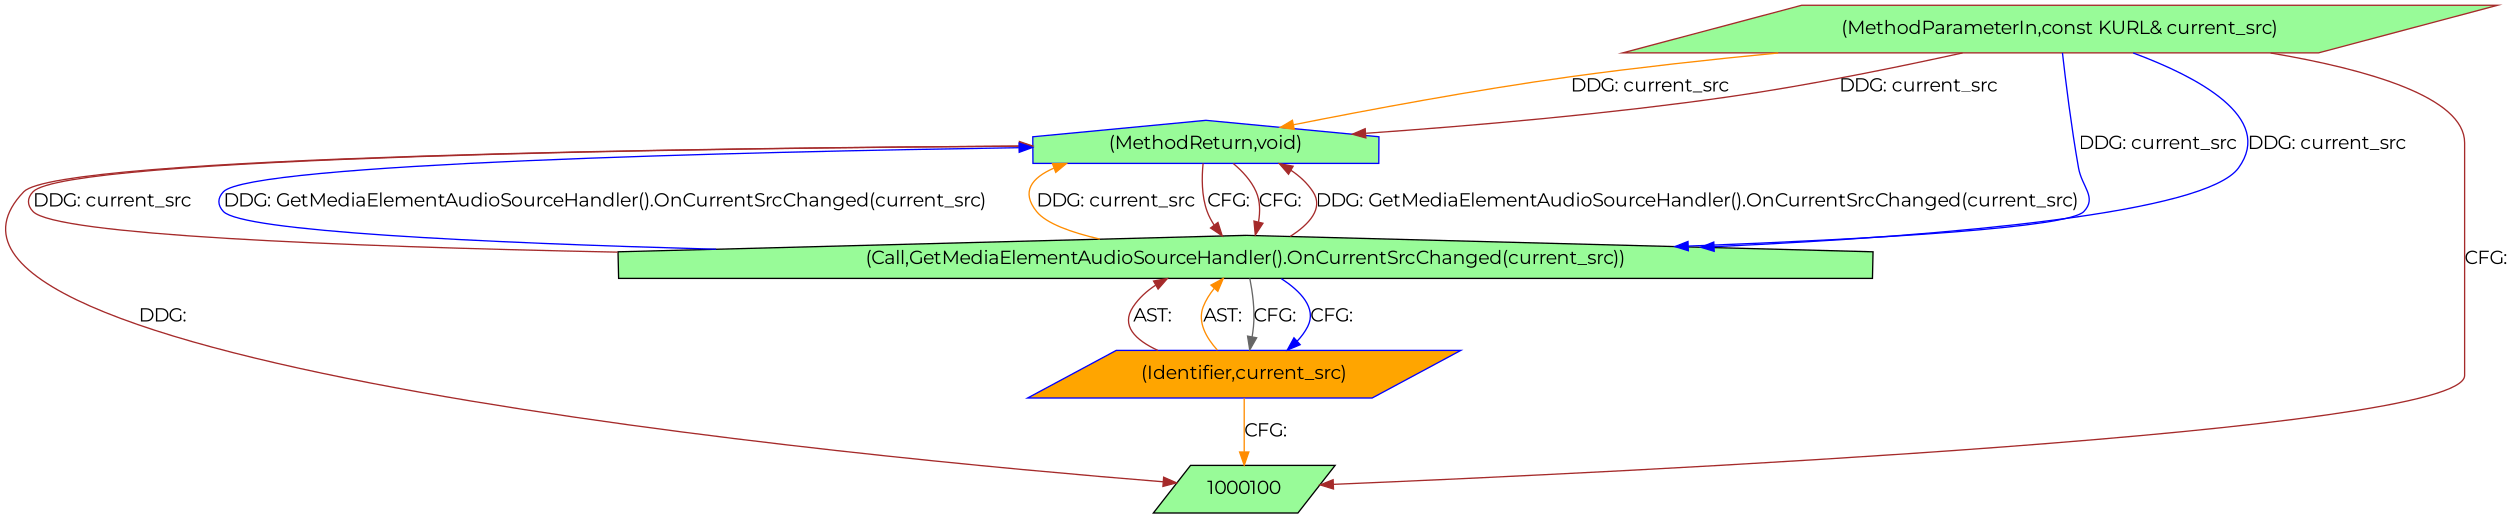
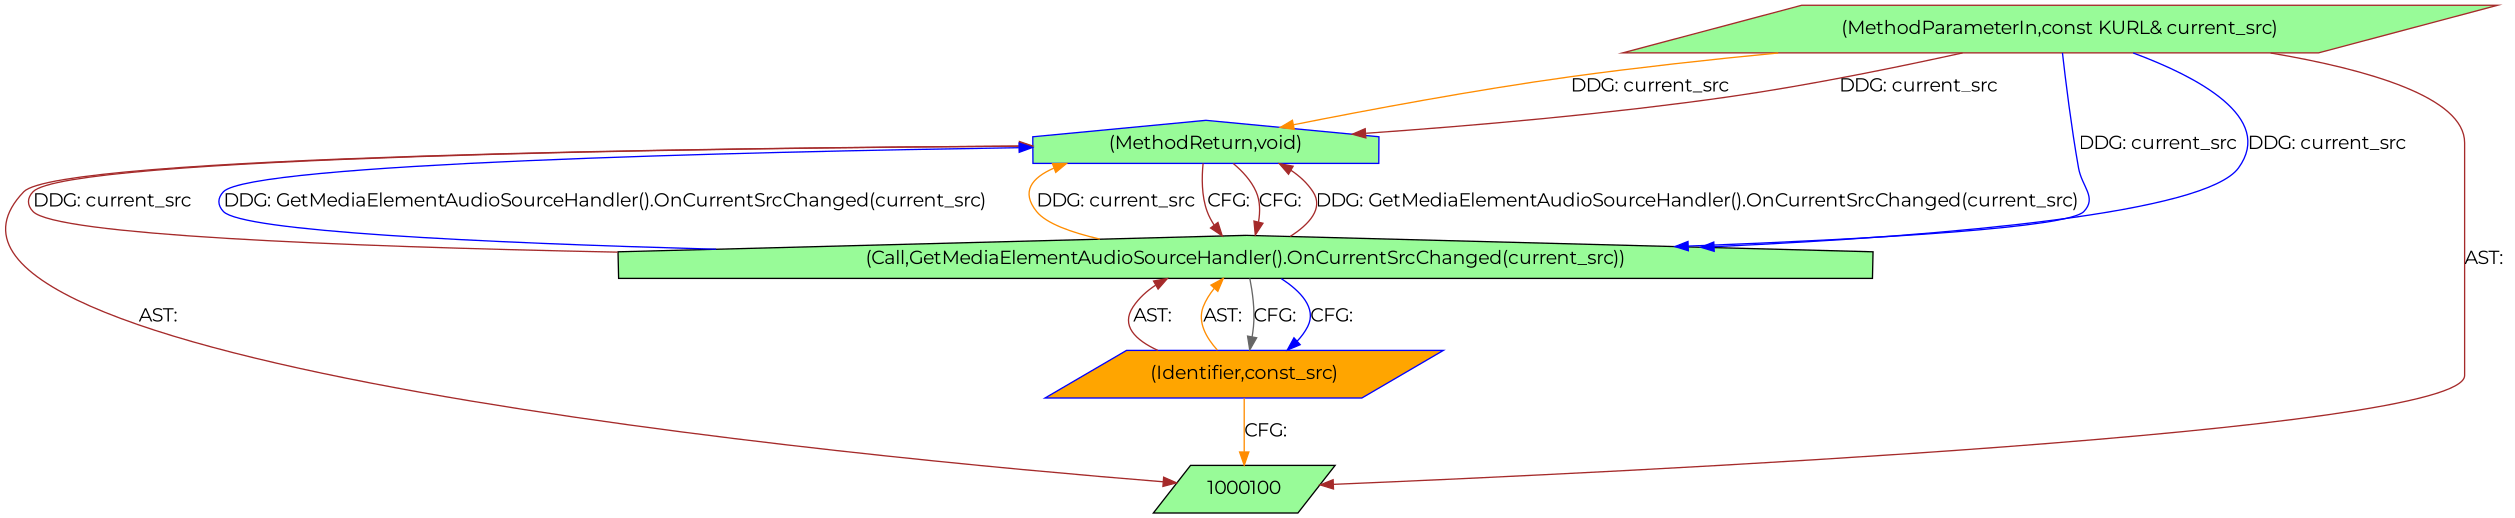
edge "(MethodParameterIn,const KURL& current_src)" -> "1000100": label "CFG: " -> "AST: "
edge "(MethodReturn,void)" -> "1000100": label "DDG: " -> "AST: "
node "(Identifier,current_src)": label "(Identifier,current_src)" -> "(Identifier,const_src)"
